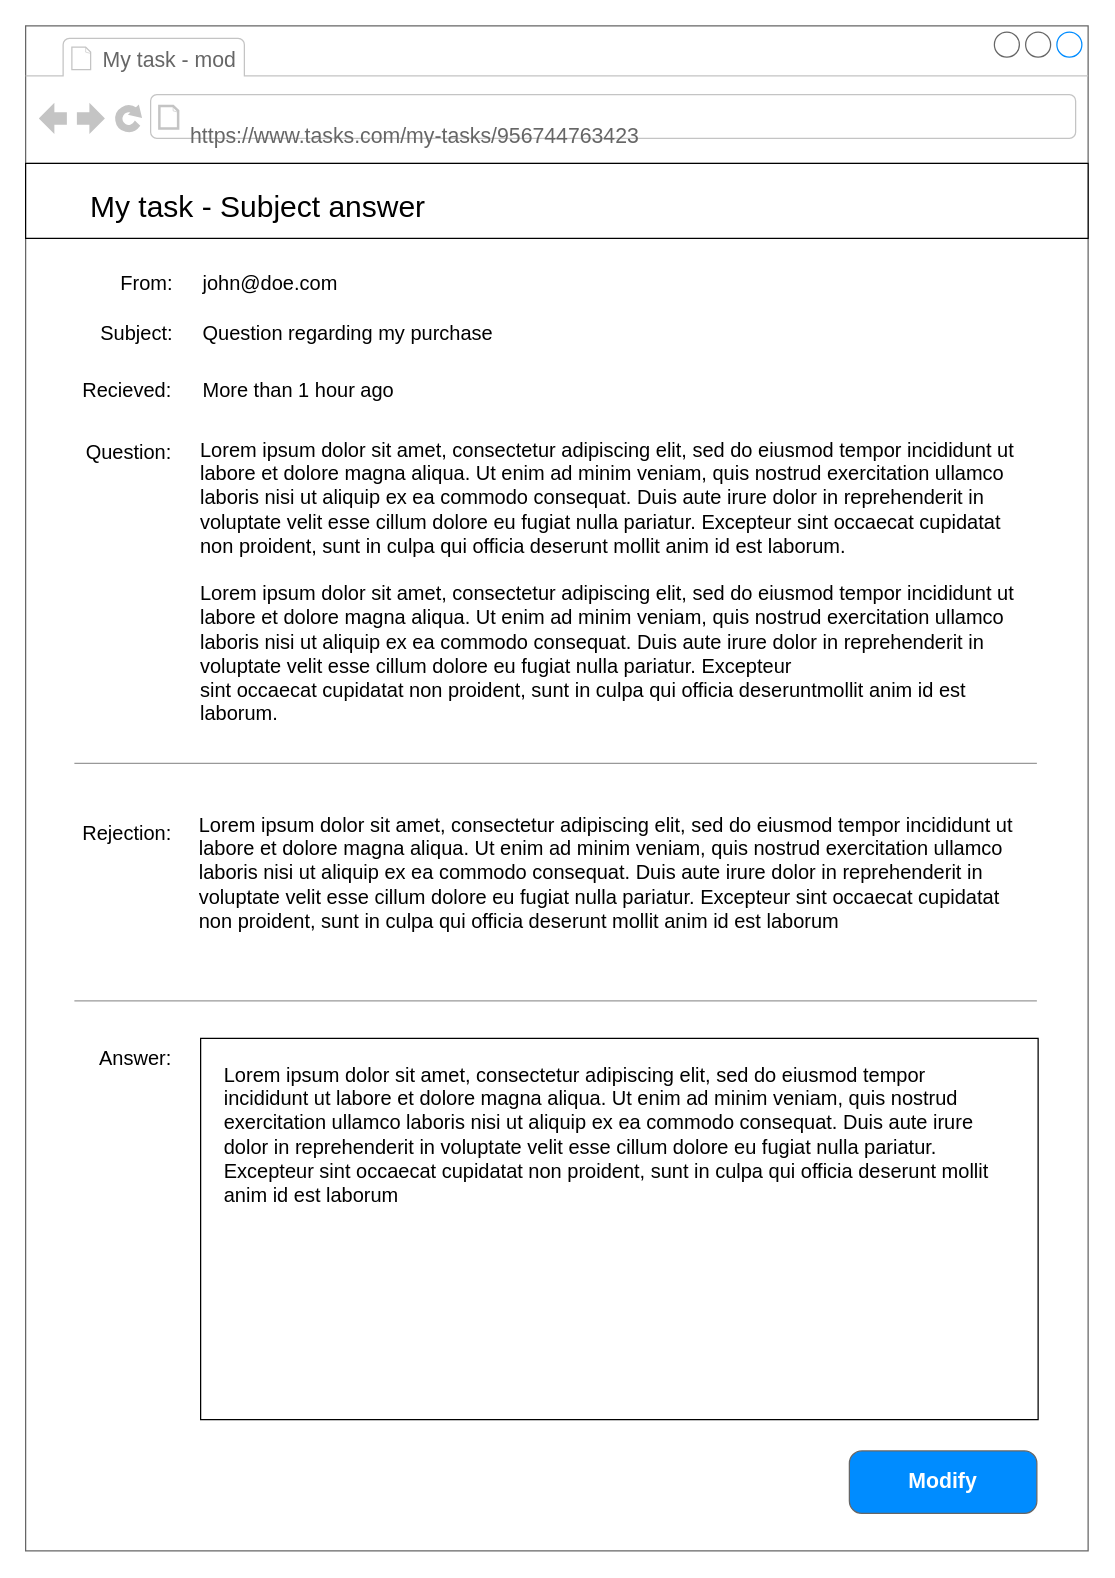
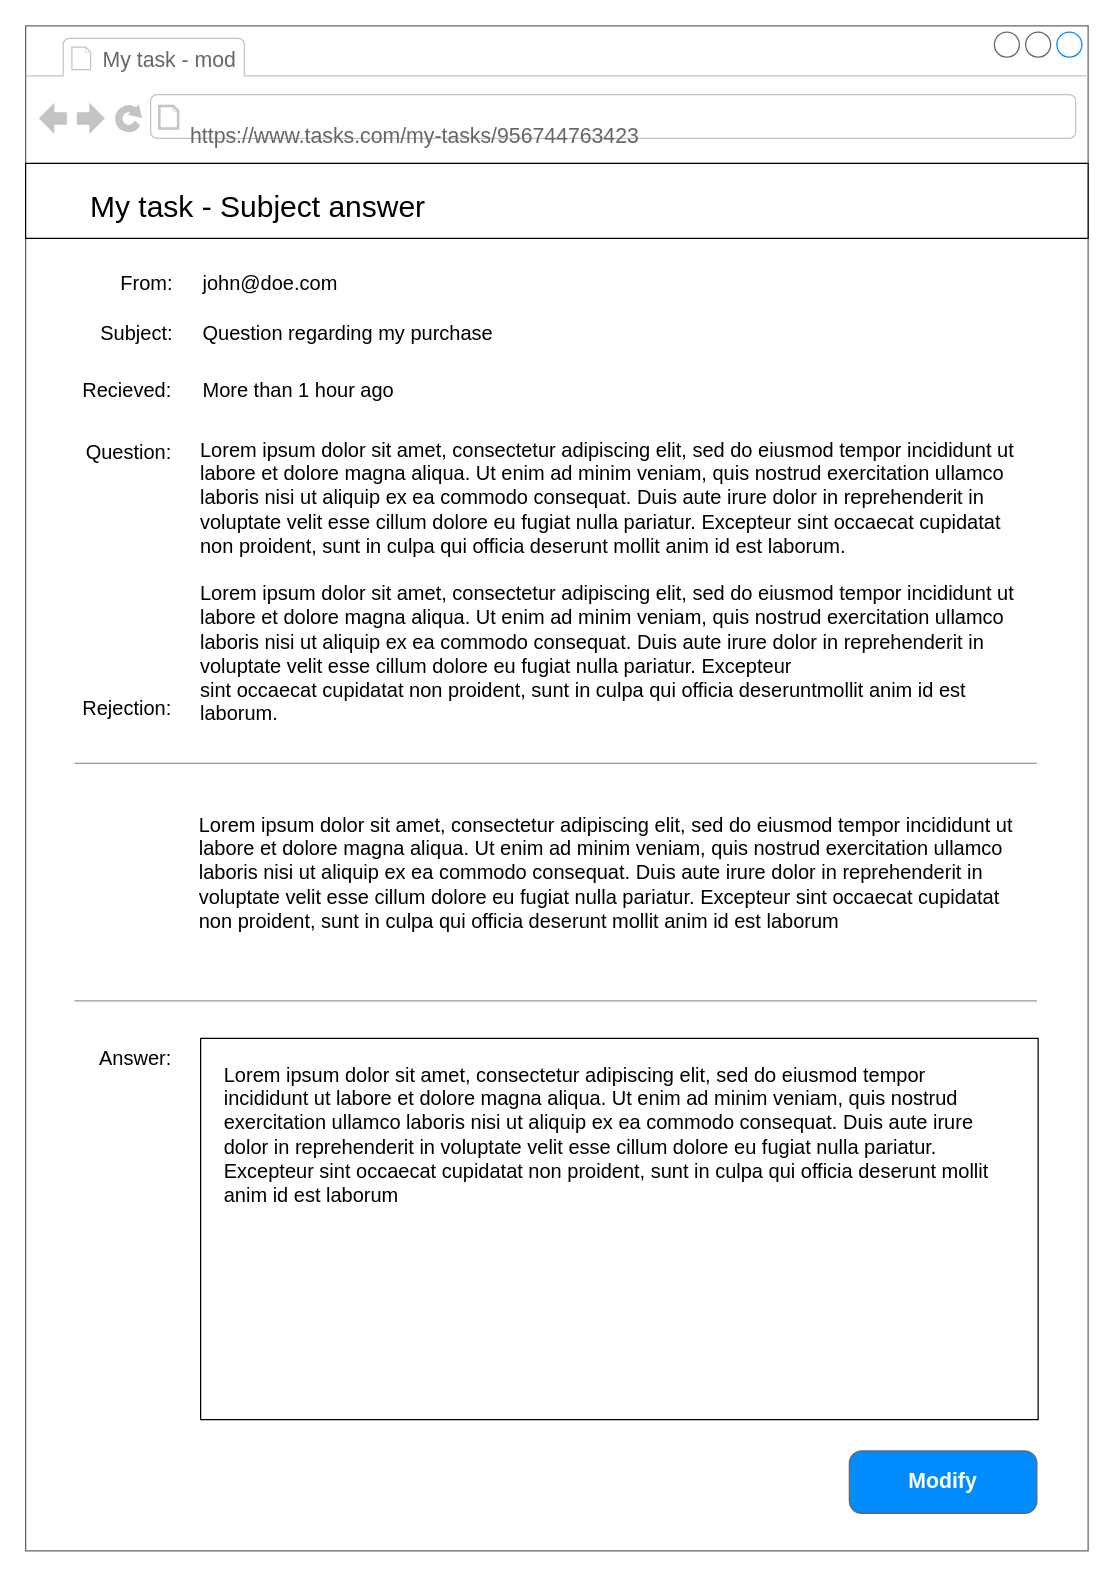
node "Rejection:": moved (124, 838) -> (124, 713)
